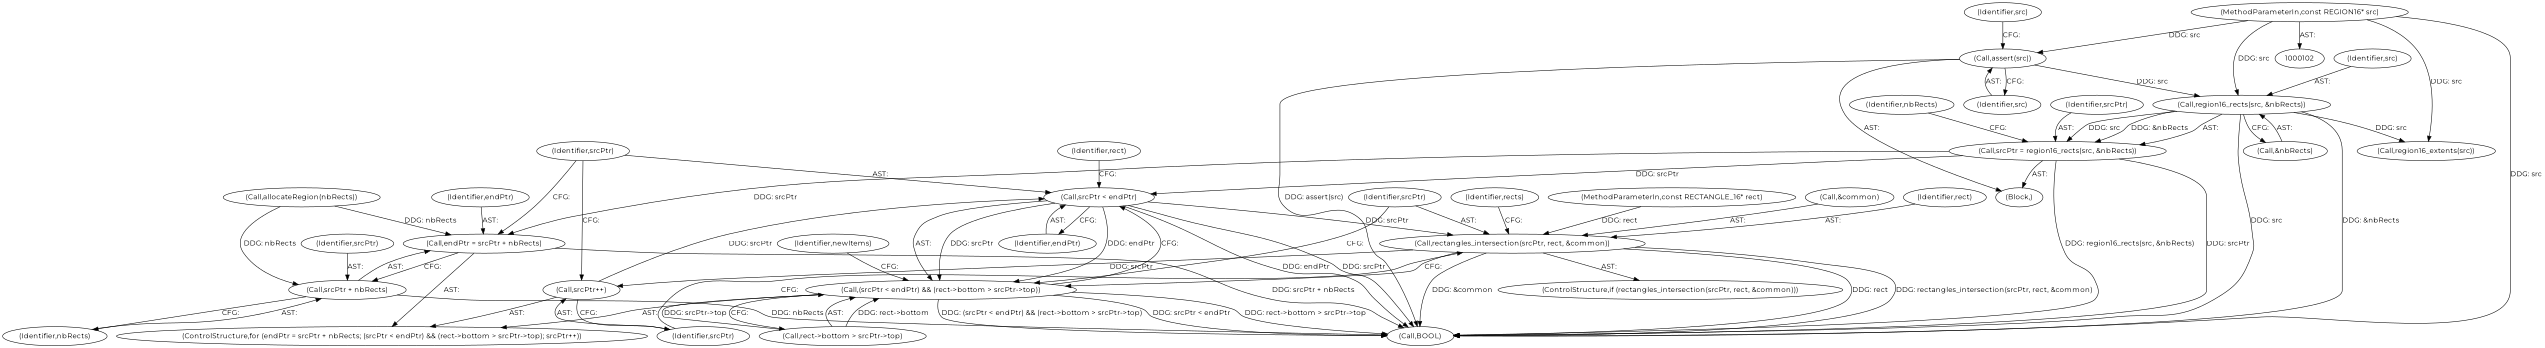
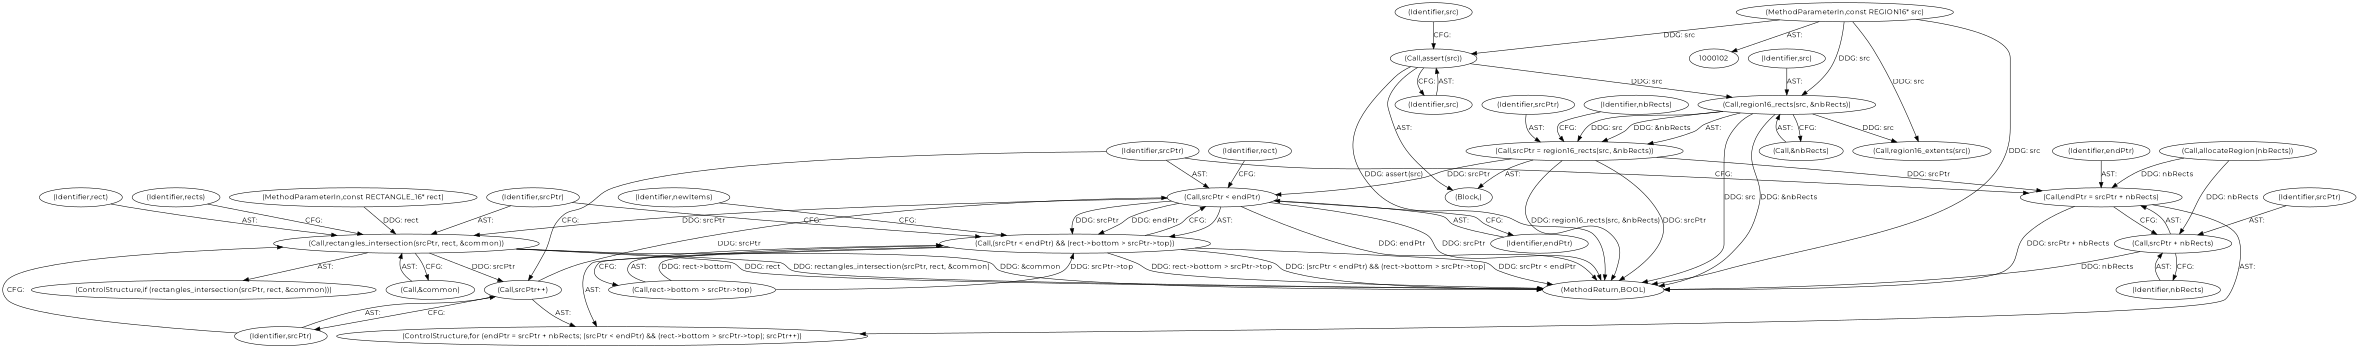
edge "(Call,rectangles_intersection(srcPtr, rect, &common))" -> "(Call,(srcPtr < endPtr) && (rect->bottom > srcPtr->top))": now "(Call,rectangles_intersection(srcPtr, rect, &common))" -> "(Call,&common)"
node "(Call,BOOL)": label "(Call,BOOL)" -> "(MethodReturn,BOOL)"
